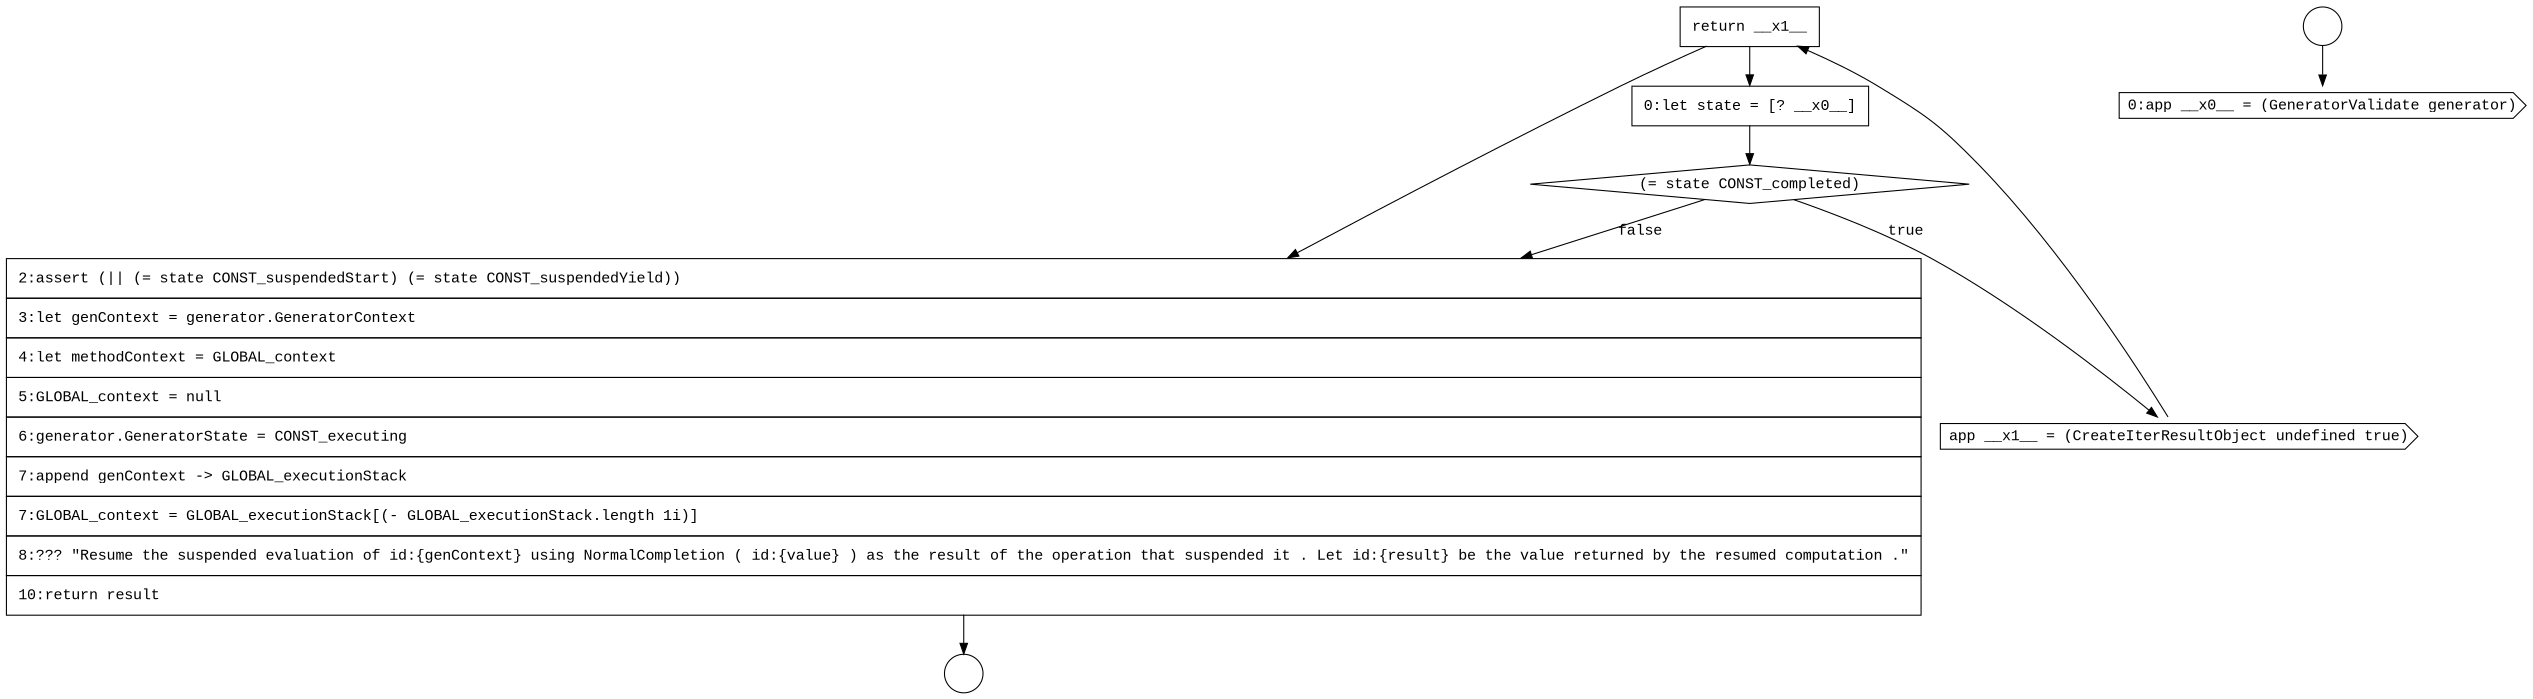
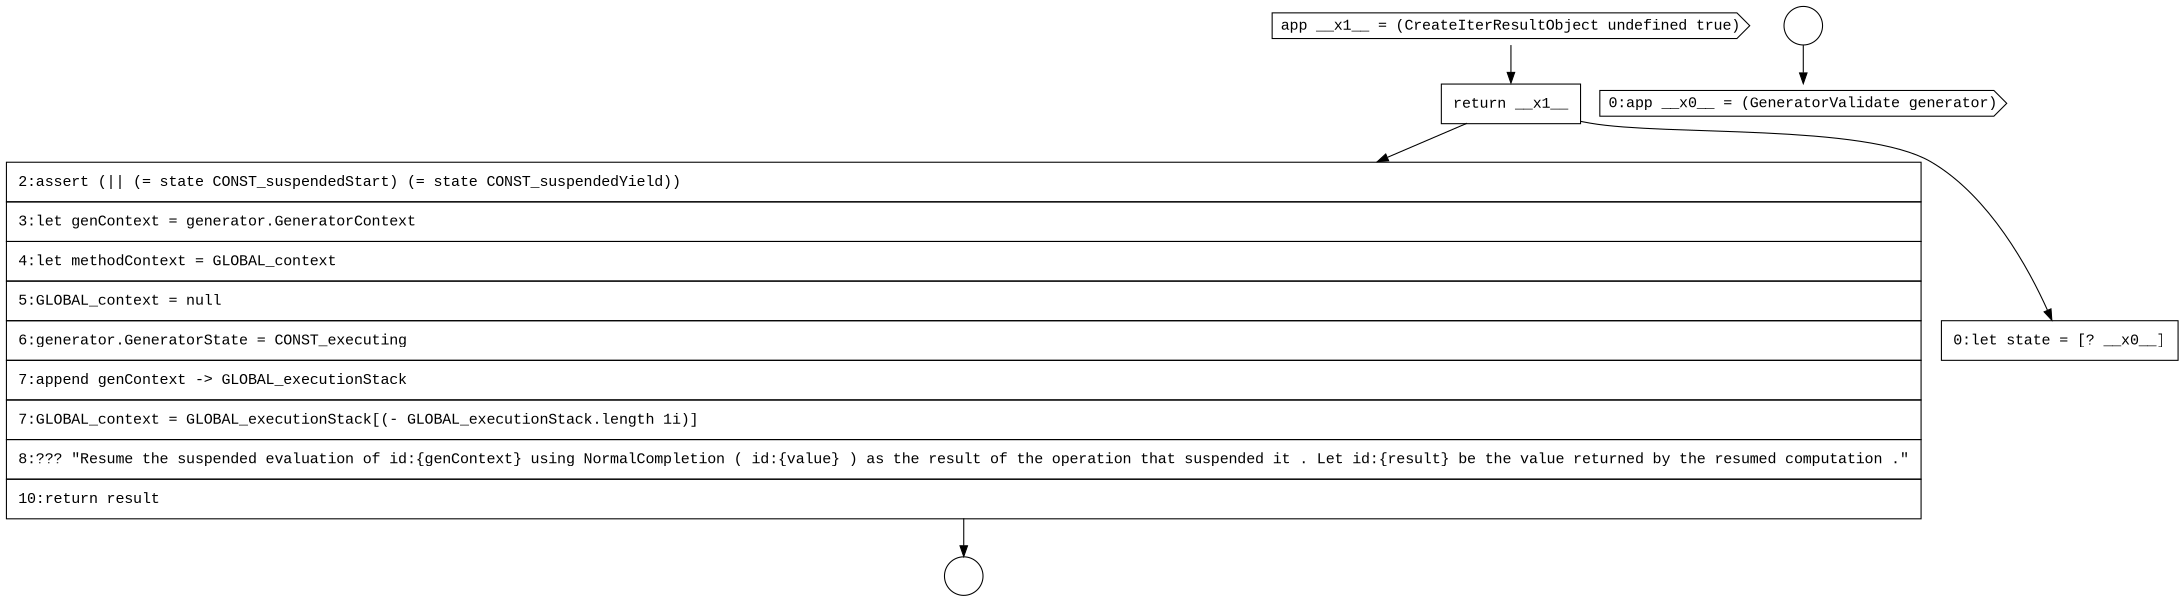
node "(= state CONST_completed)": removed
